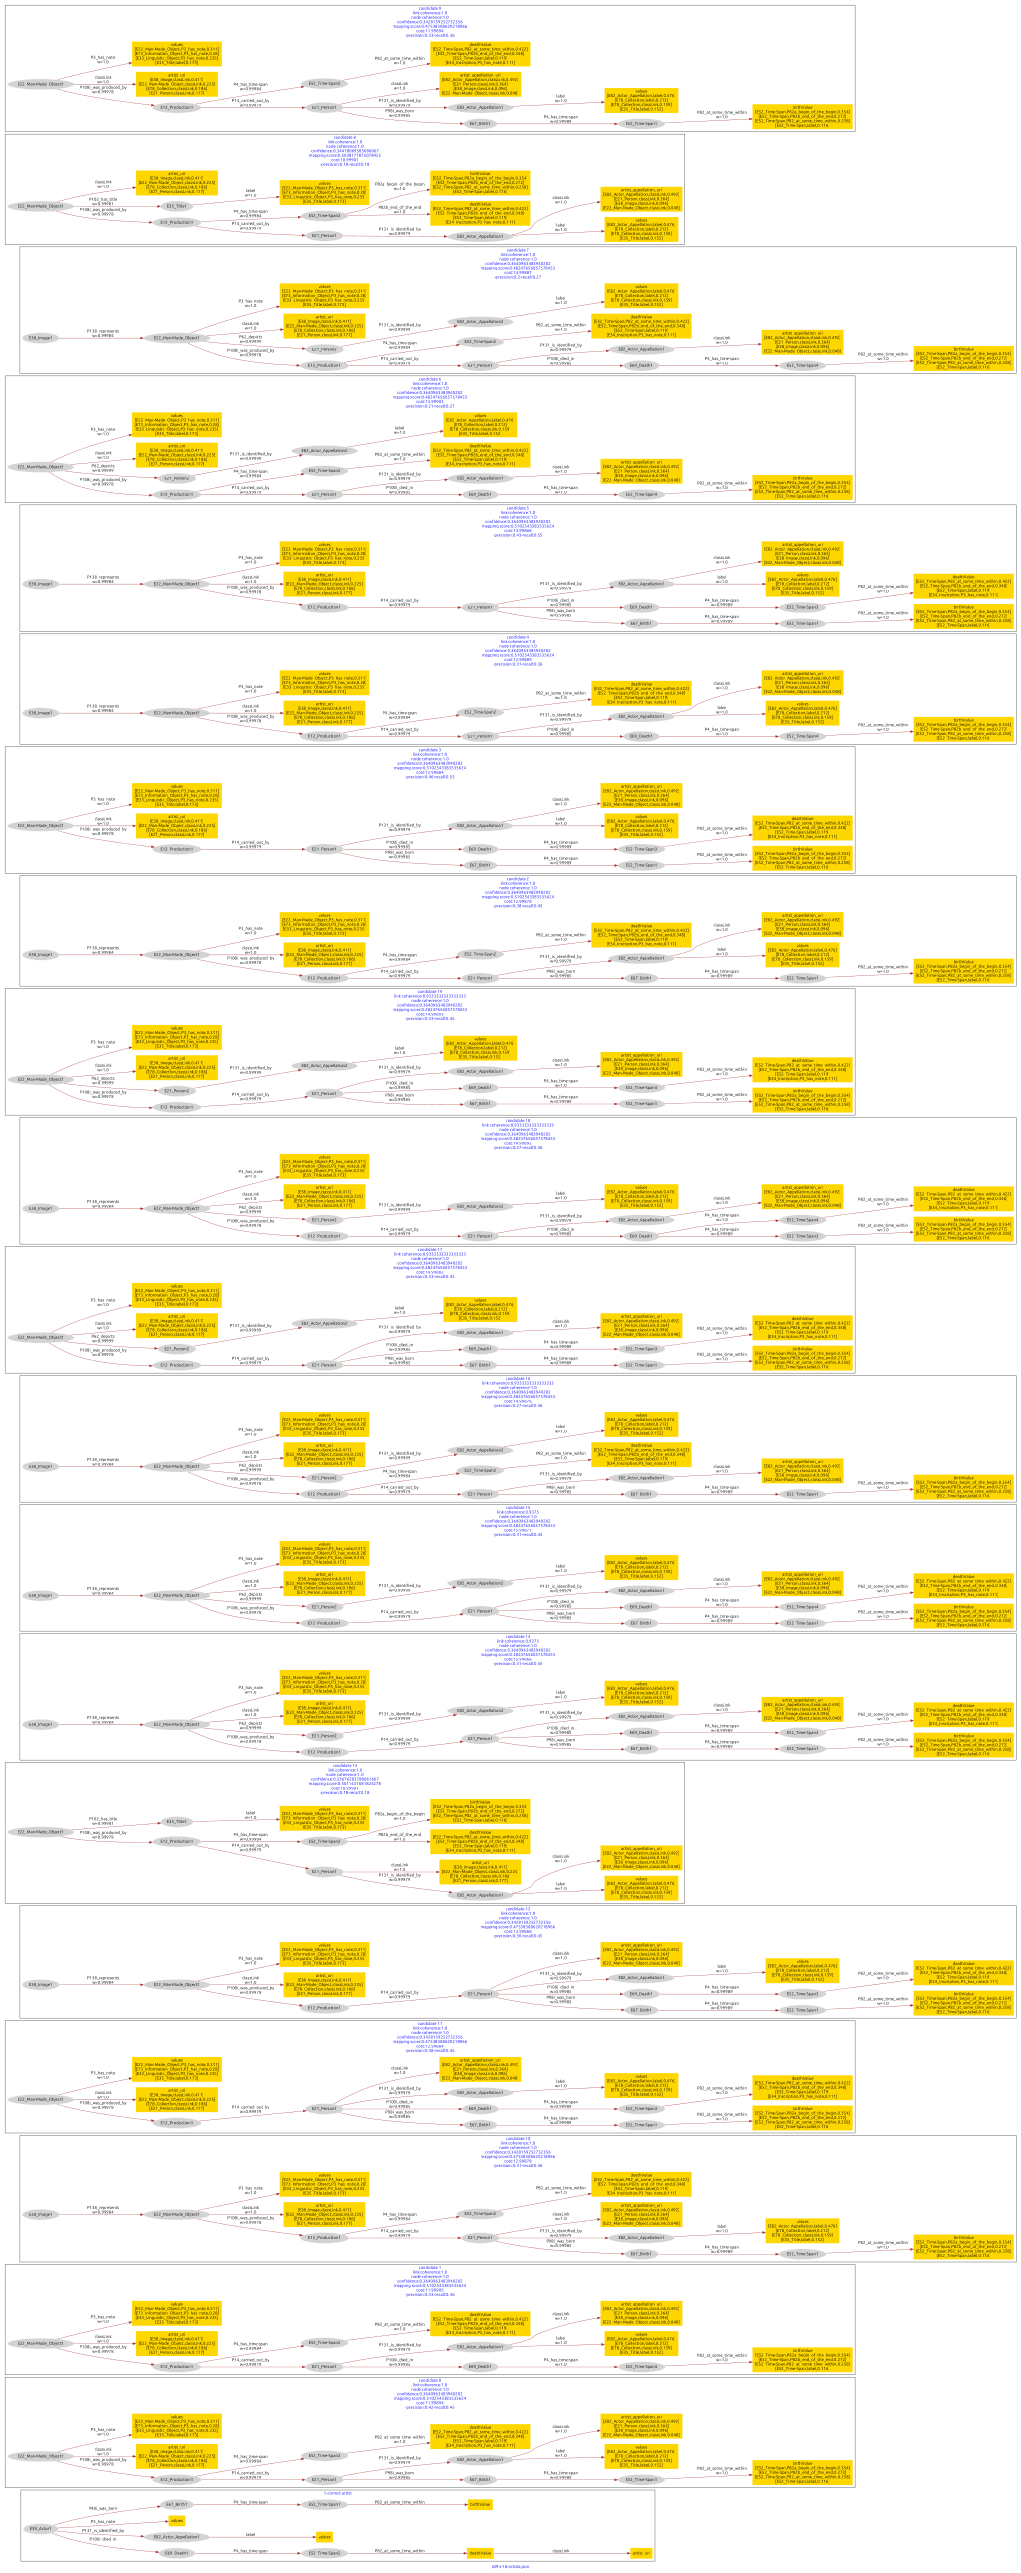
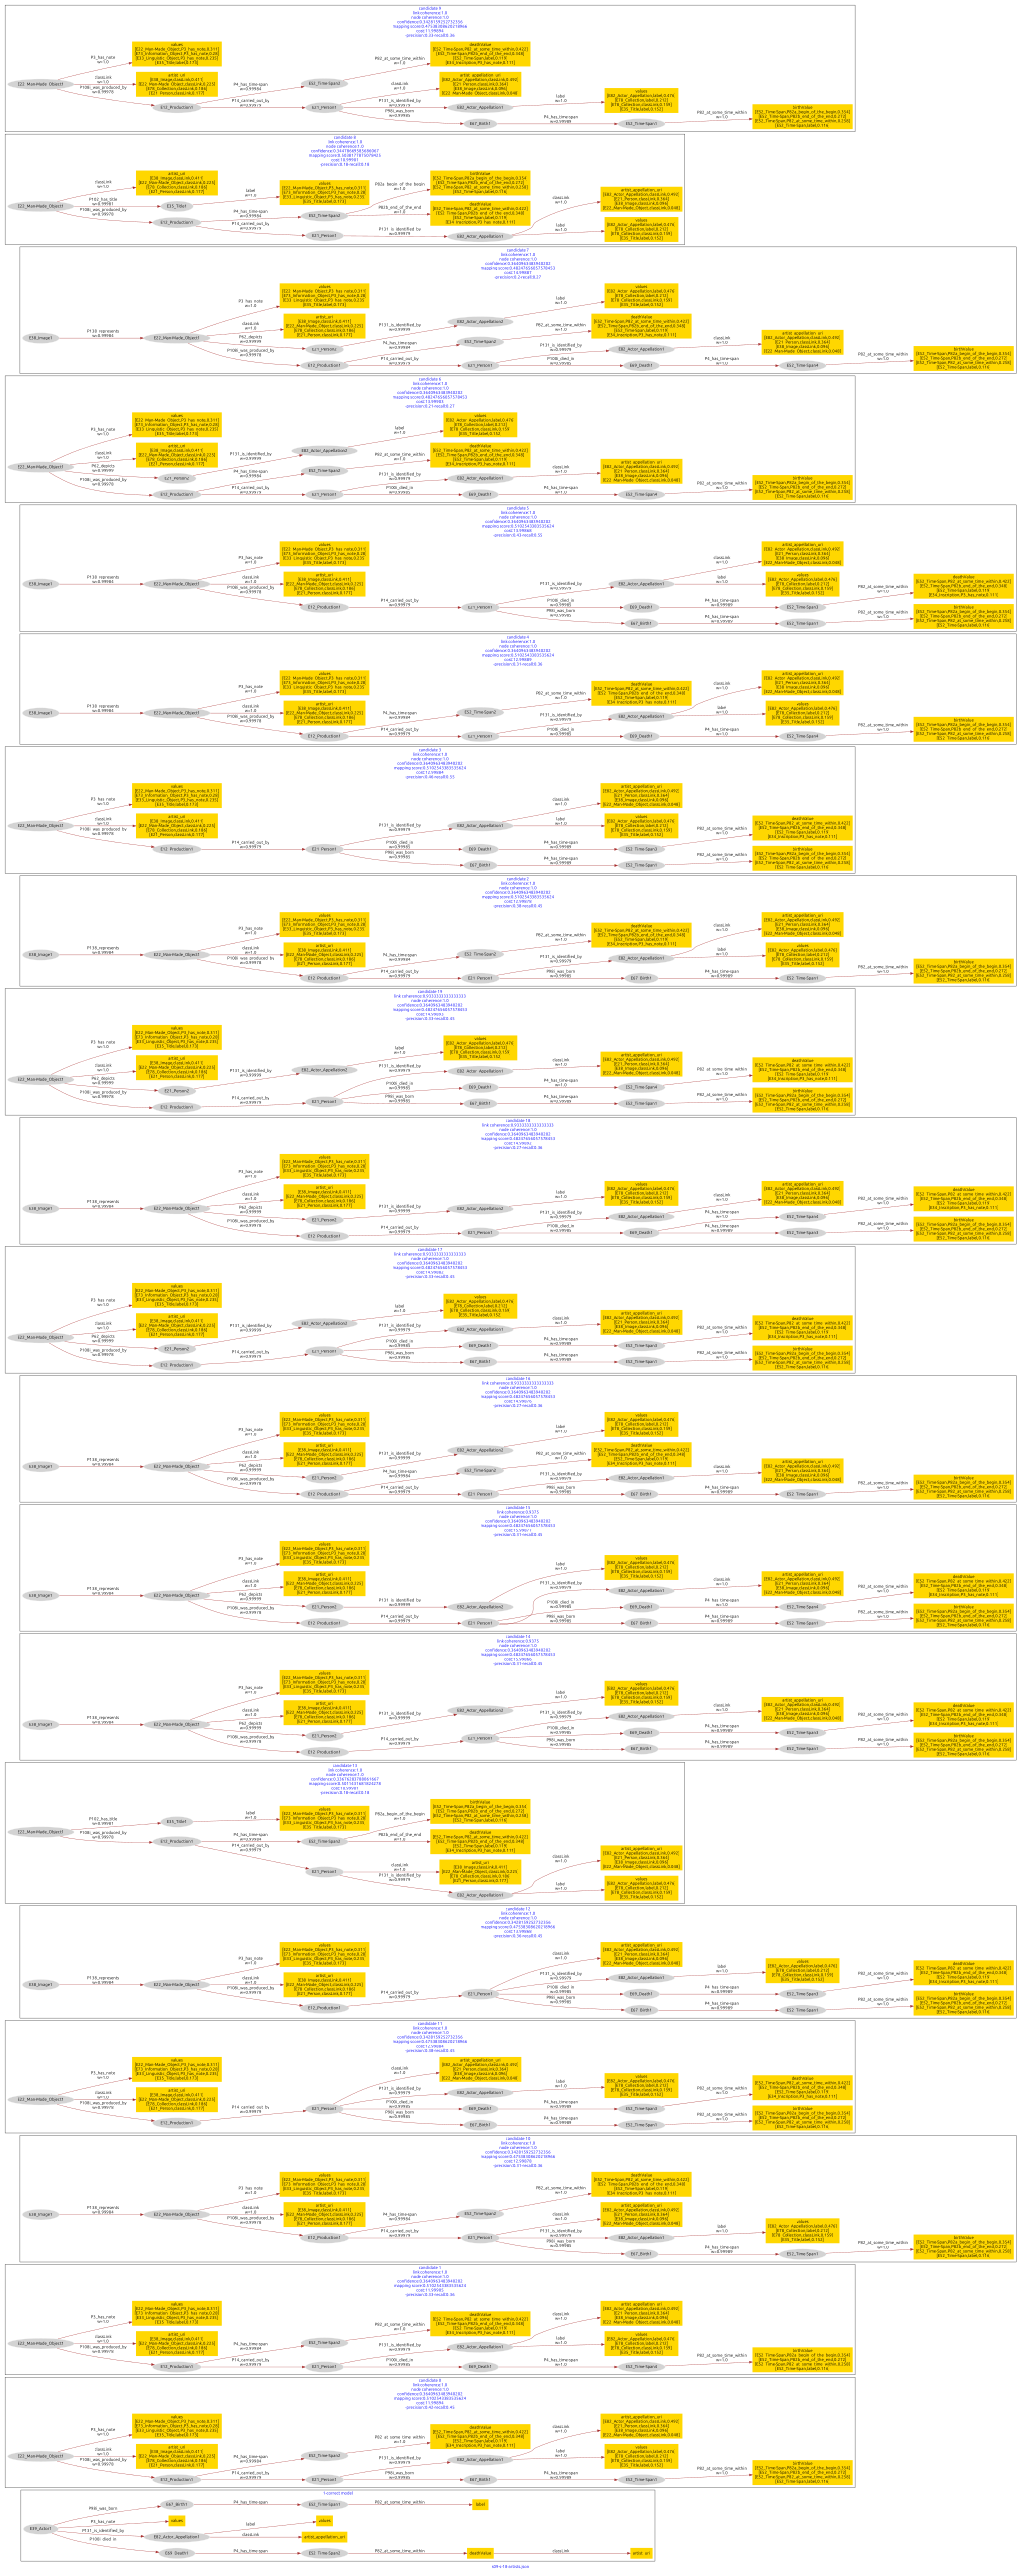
cluster "1-correct artist": label "1-correct artist" -> "1-correct model"
node "birthValue": label "birthValue" -> "label"
node "artist_appellation_uri": added
